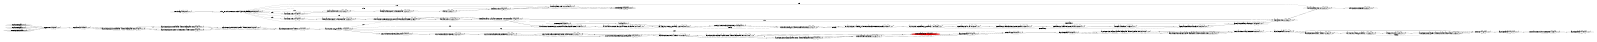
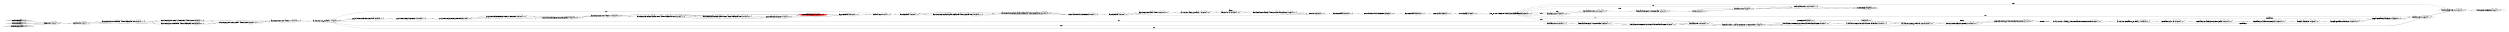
node "expectStopStorage()@@@30@@@['1', '1', '1']": added
